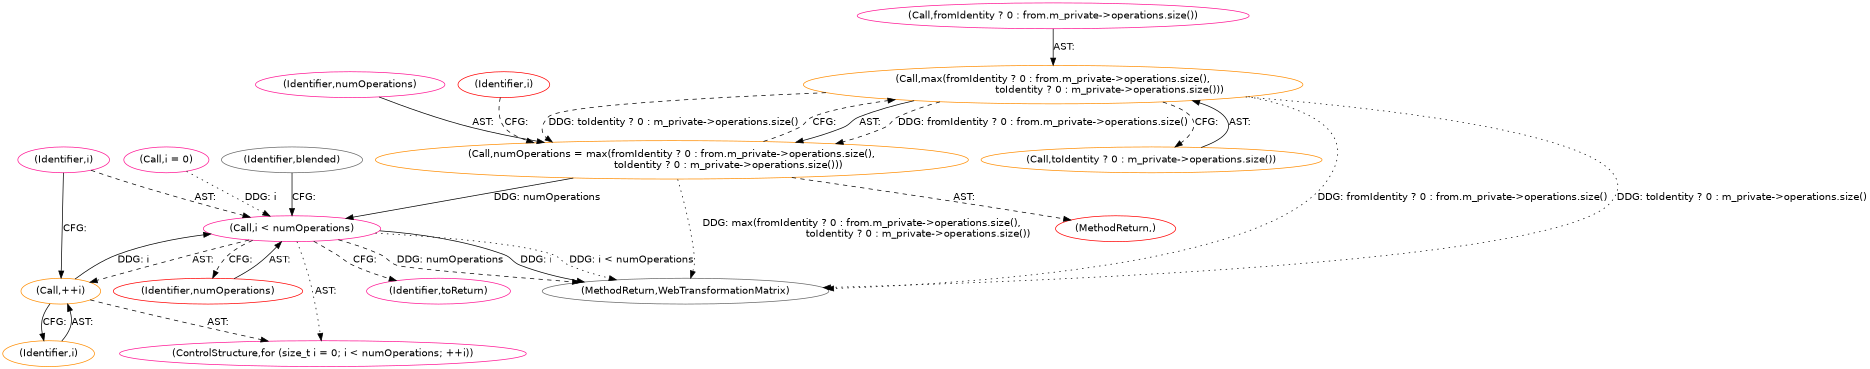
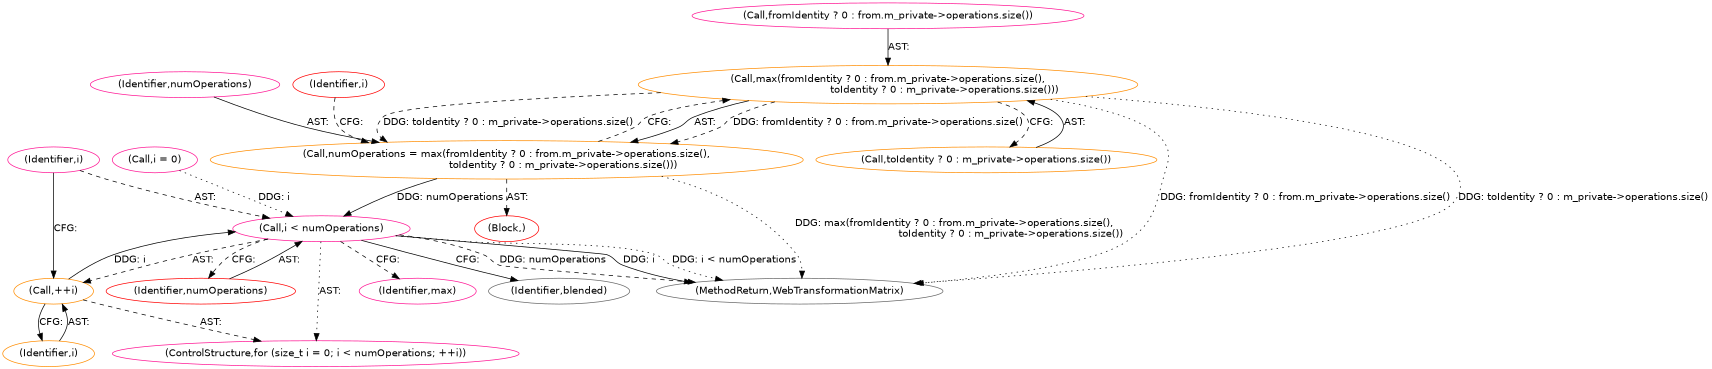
edge "(Identifier,blended)" -> "(Call,i < numOperations)": reversed
node "(MethodReturn,)": label "(MethodReturn,)" -> "(Block,)"
node "(Identifier,toReturn)": label "(Identifier,toReturn)" -> "(Identifier,max)"
